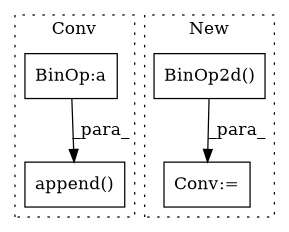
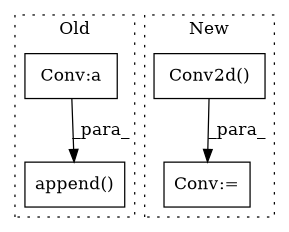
cluster "Conv": label "Conv" -> "Old"
node "BinOp:a": label "BinOp:a" -> "Conv:a"
node "BinOp2d()": label "BinOp2d()" -> "Conv2d()"
